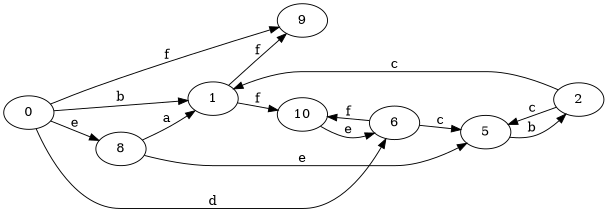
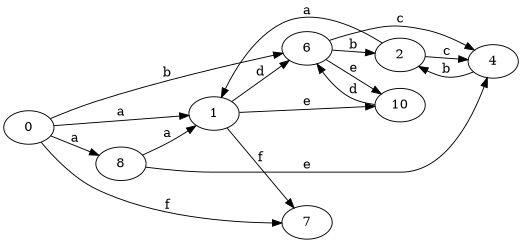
node "9": label "9" -> "7"
edge "6" -> "2": added, label "b"
edge "2" -> "1": label "c" -> "a"
edge "1" -> "6": added, label "d"
edge "0" -> "1": label "b" -> "a"
edge "1" -> "10": label "f" -> "e"
edge "6" -> "10": label "f" -> "e"
edge "0" -> "8": label "e" -> "a"
edge "10" -> "6": label "e" -> "d"
node "5": label "5" -> "4"
edge "0" -> "6": label "d" -> "b"
